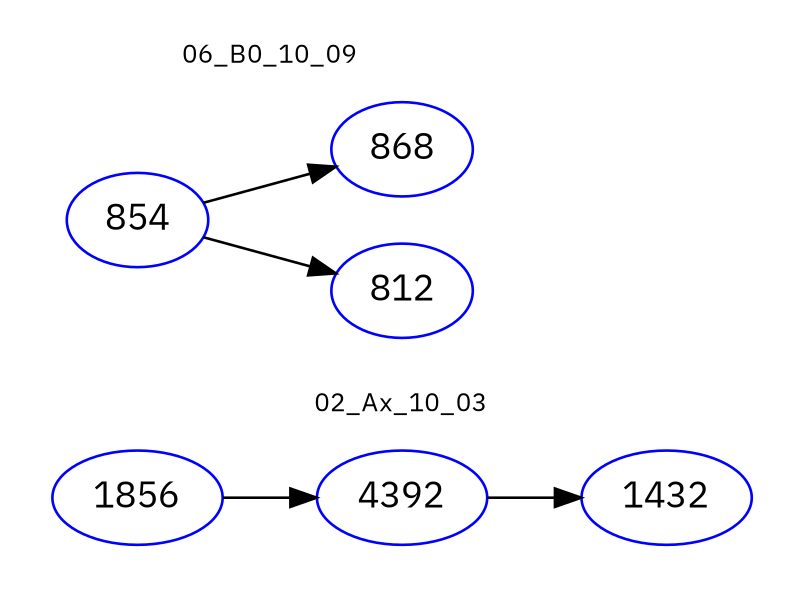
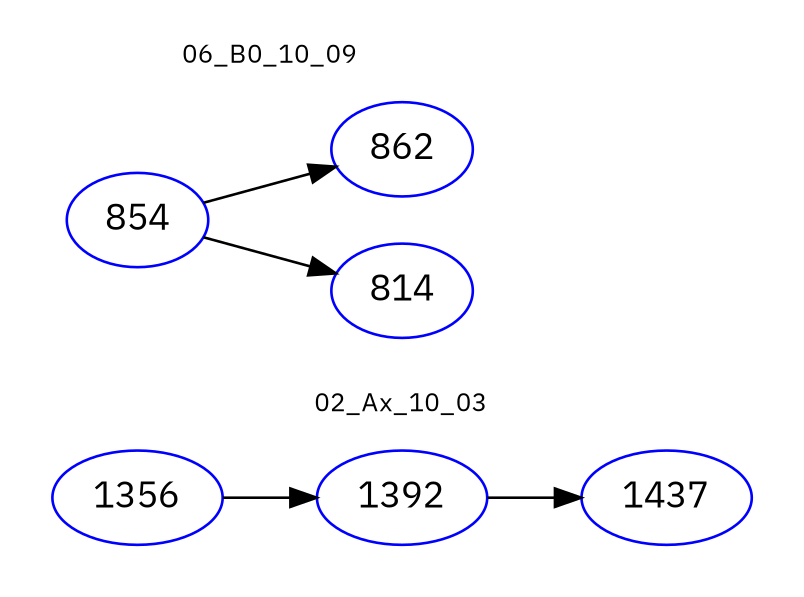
node "868": label "868" -> "862"
node "812": label "812" -> "814"
node "1856": label "1856" -> "1356"
node "4392": label "4392" -> "1392"
node "1432": label "1432" -> "1437"
